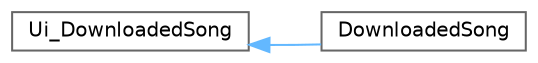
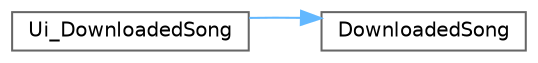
edge "DownloadedSong" -> "Ui_DownloadedSong": reversed
